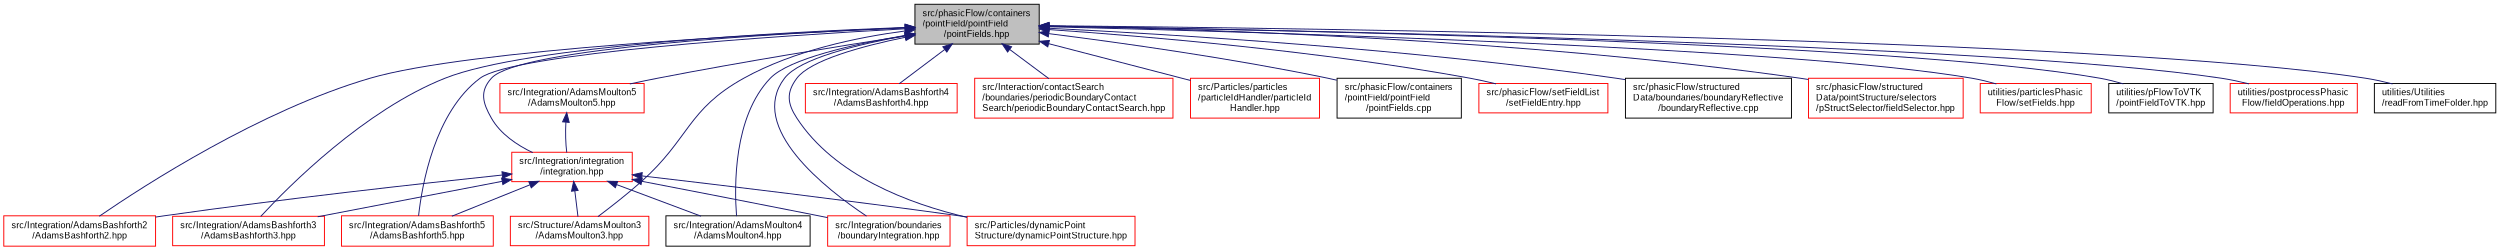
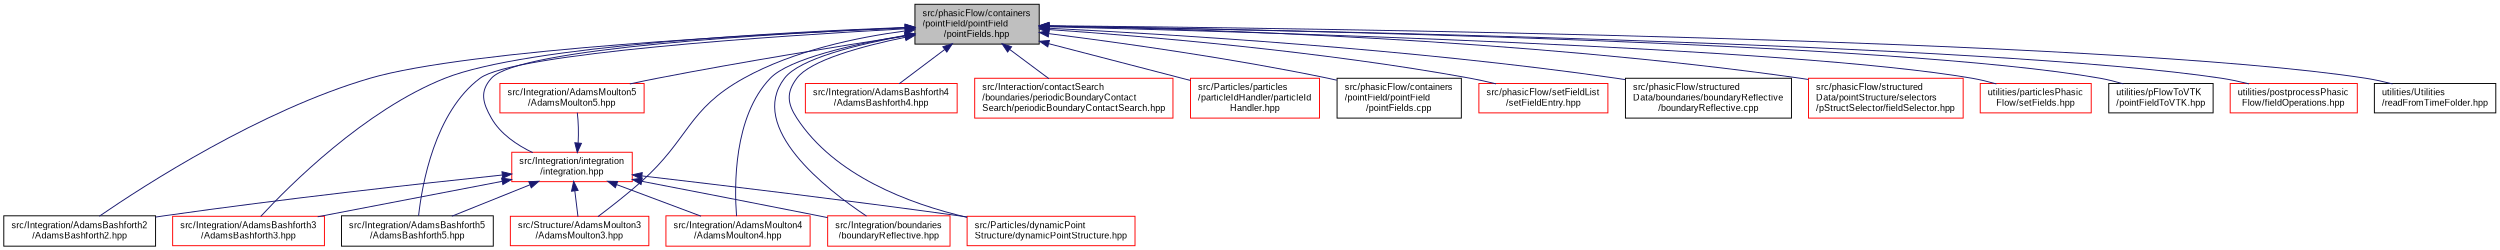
edge "src/Integration/integration /integration.hpp" -> "src/Integration/AdamsMoulton5 /AdamsMoulton5.hpp": reversed
node "src/Integration/AdamsBashforth2 /AdamsBashforth2.hpp": color red -> black
node "src/Integration/AdamsBashforth5 /AdamsBashforth5.hpp": color red -> black
node "src/Integration/AdamsMoulton4 /AdamsMoulton4.hpp": color black -> red
node "src/Integration/boundaries /boundaryIntegration.hpp": label "src/Integration/boundaries /boundaryIntegration.hpp" -> "src/Integration/boundaries /boundaryReflective.hpp"
